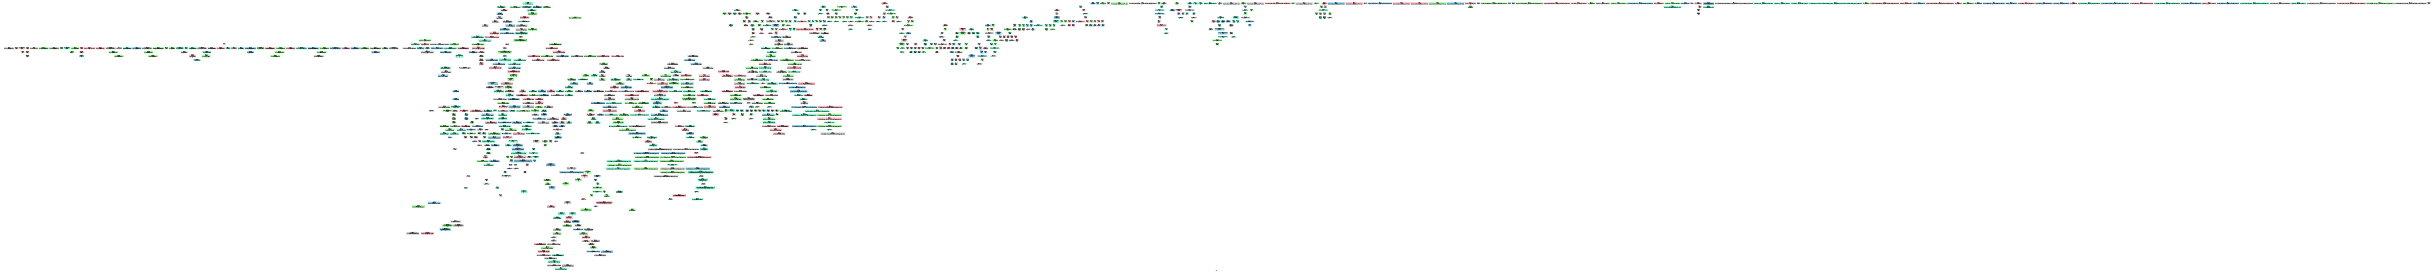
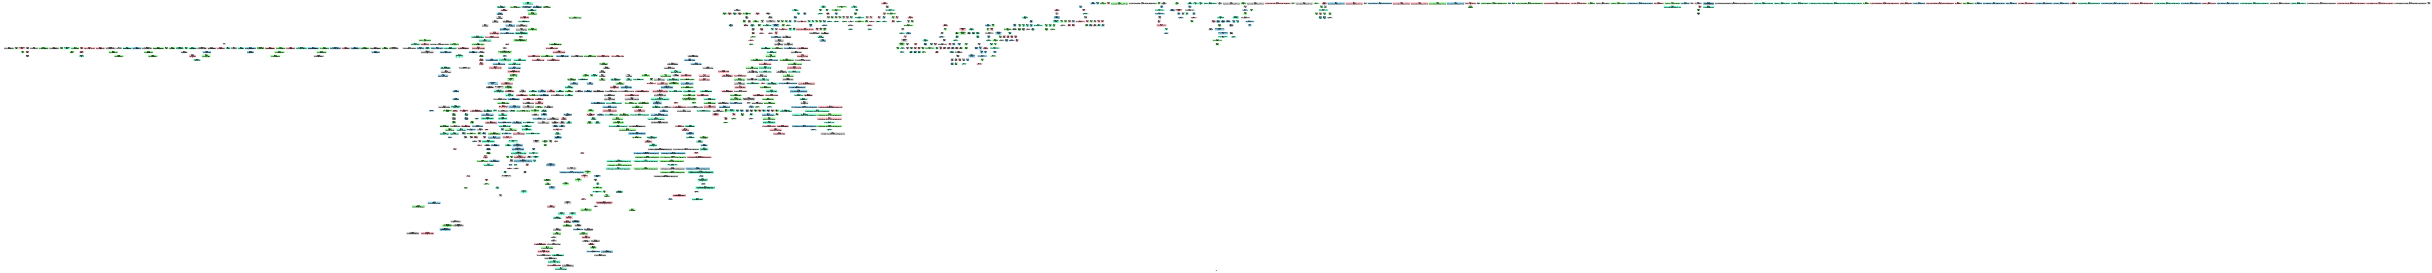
node "NodeID: 105": fillcolor palegreen -> lightpink
node "NodeID: 486": fillcolor palegreen -> lightpink
